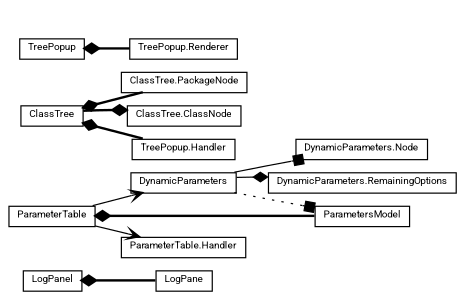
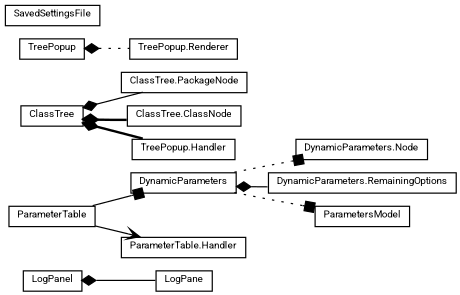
node "SavedSettingsFile": added
edge "TreePopup.Renderer" -> "TreePopup": style bold -> dotted
edge "ClassTree.PackageNode" -> "ClassTree": style bold -> solid
edge "ClassTree" -> "ClassTree.ClassNode": reversed
edge "DynamicParameters" -> "DynamicParameters.Node": style solid -> dotted
edge "DynamicParameters" -> "DynamicParameters.RemainingOptions": reversed
edge "ParameterTable" -> "DynamicParameters": arrowhead vee -> box
edge "ParametersModel" -> "ParameterTable": removed
edge "LogPane" -> "LogPanel": style bold -> solid
